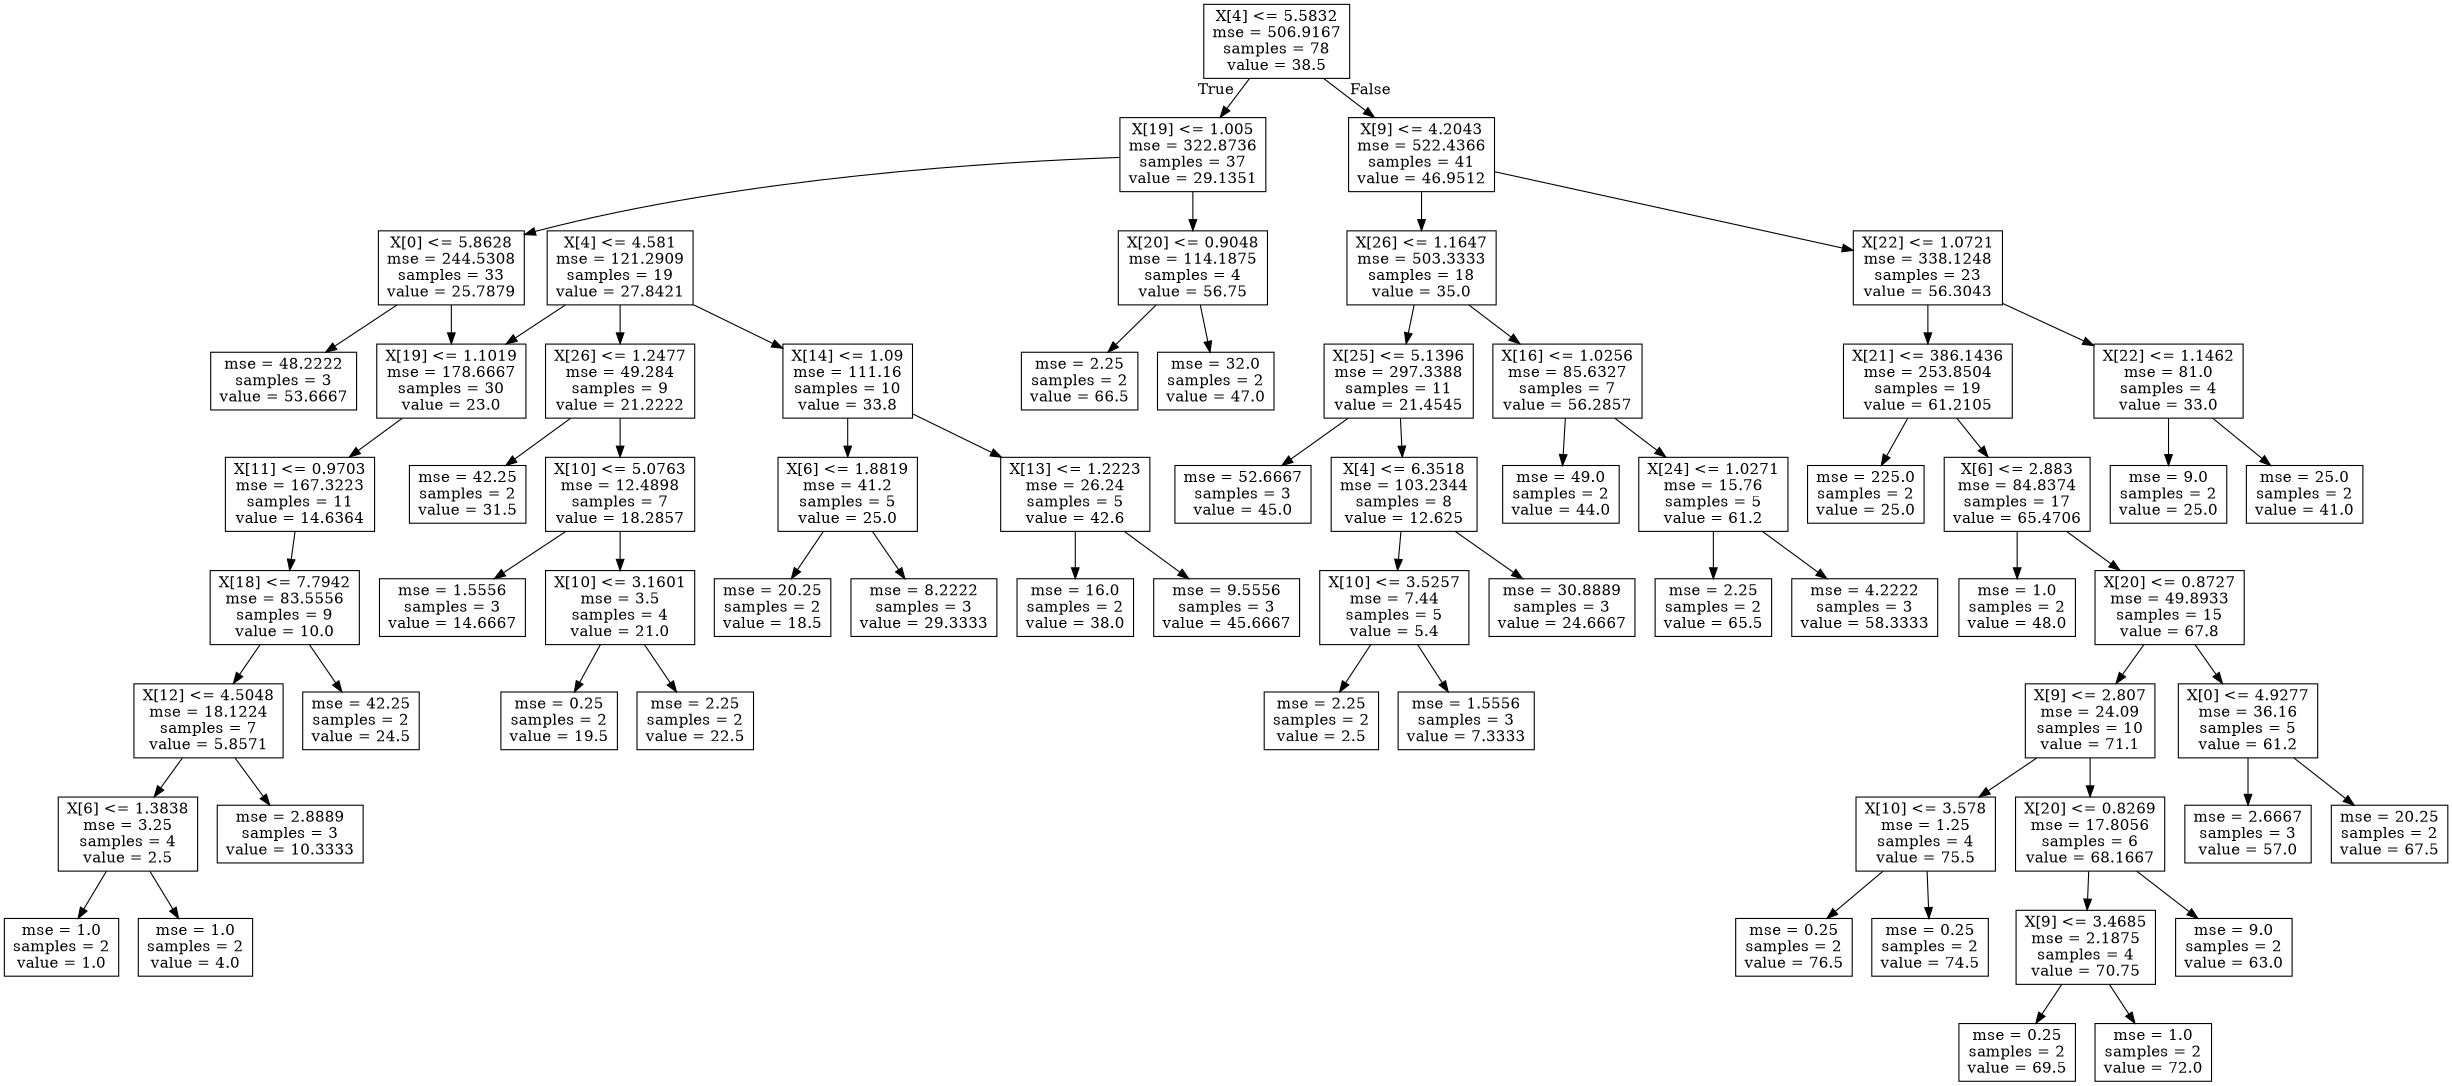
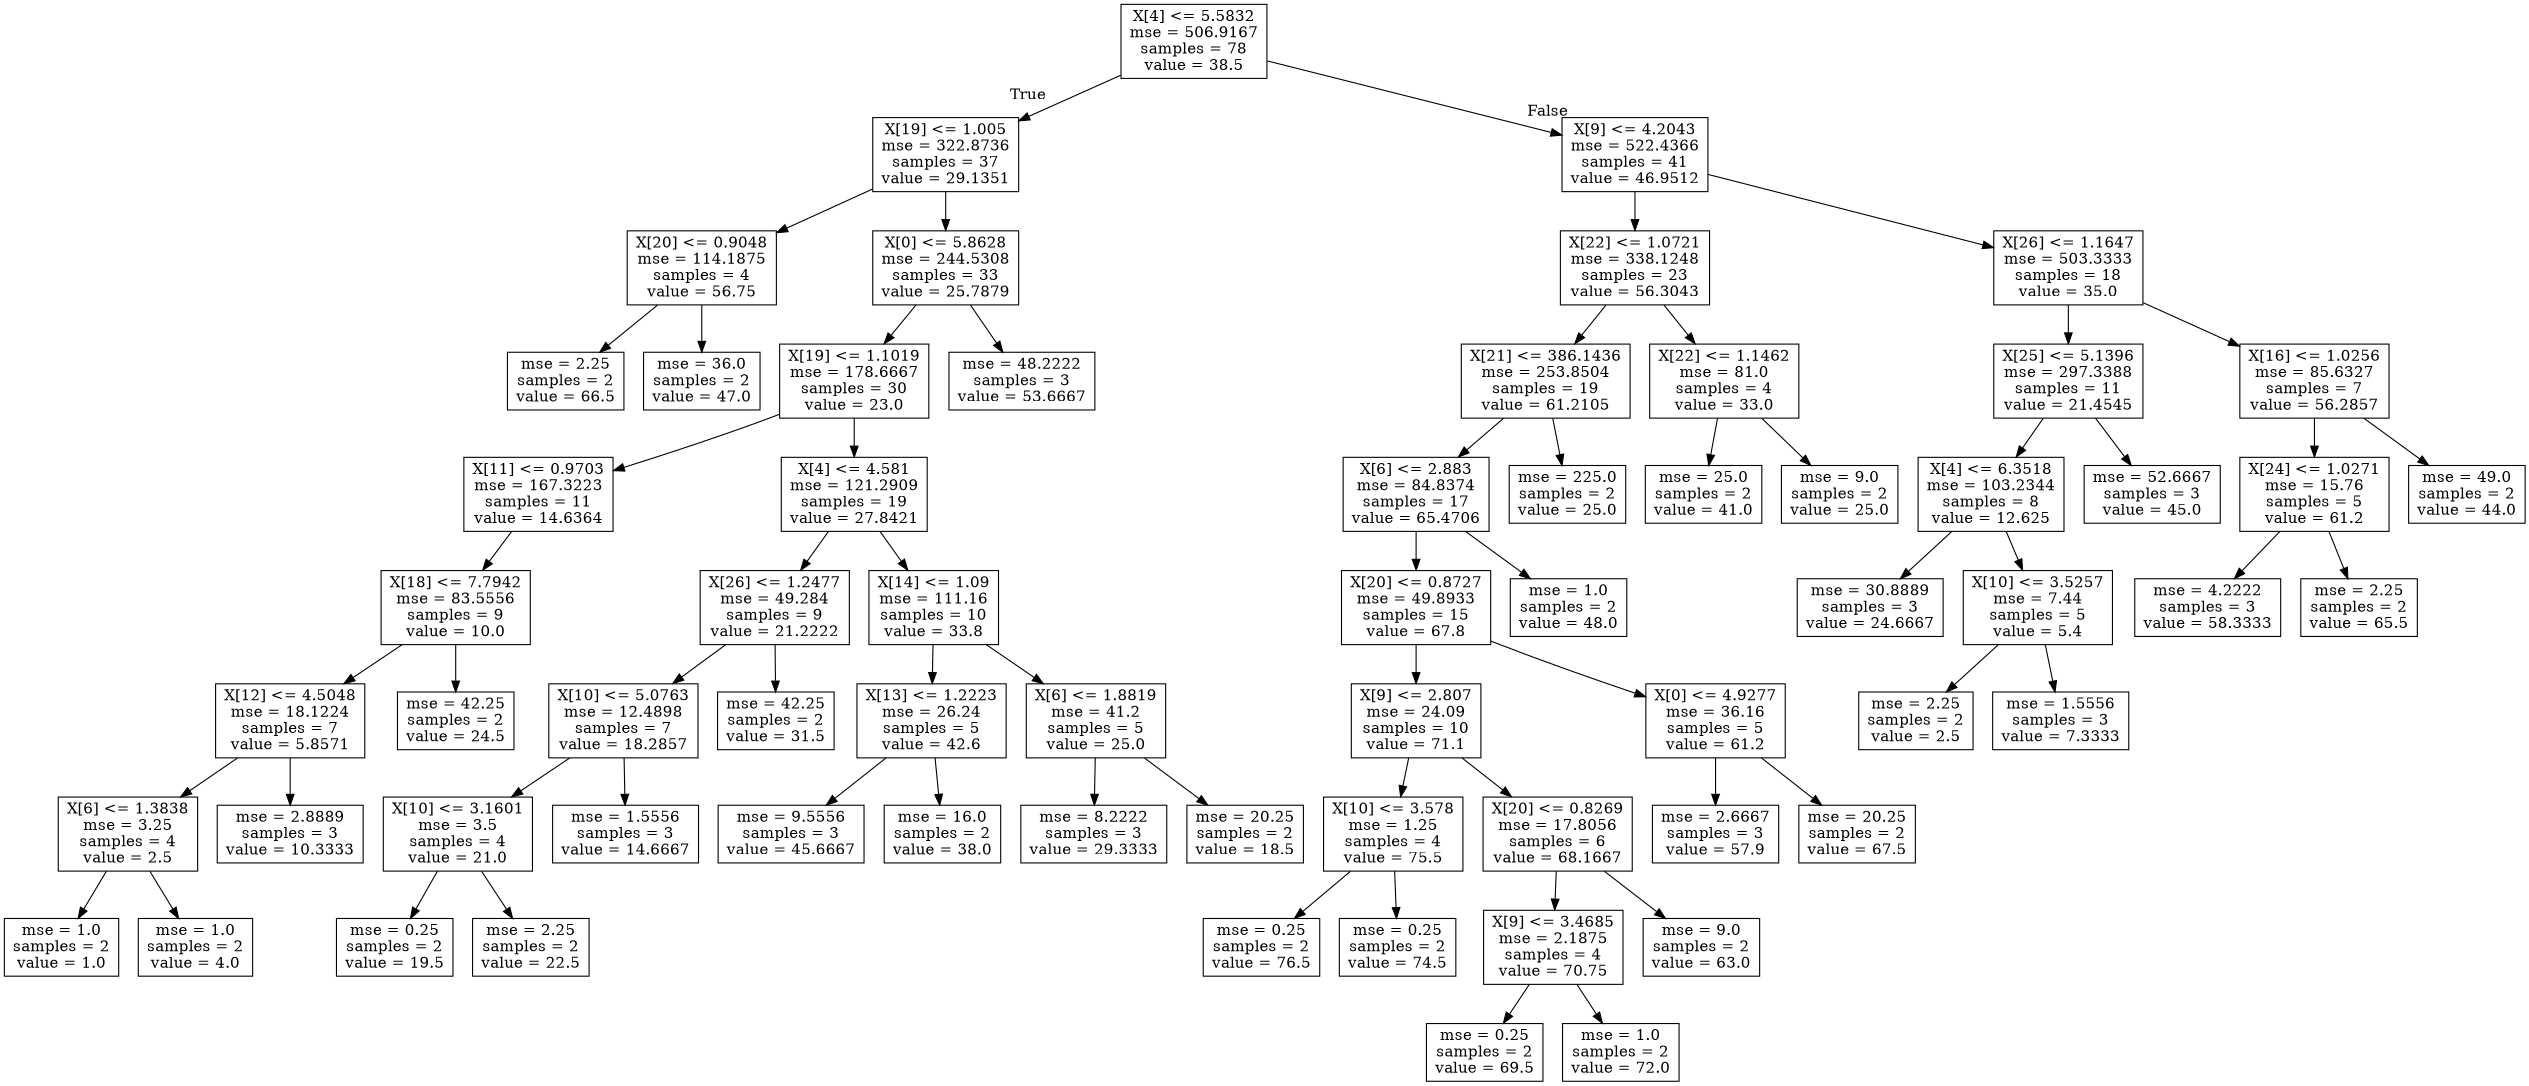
edge "X[4] <= 4.581 mse = 121.2909 samples = 19 value = 27.8421" -> "X[19] <= 1.1019 mse = 178.6667 samples = 30 value = 23.0": reversed
node "mse = 32.0 samples = 2 value = 47.0": label "mse = 32.0 samples = 2 value = 47.0" -> "mse = 36.0 samples = 2 value = 47.0"
node "mse = 2.6667 samples = 3 value = 57.0": label "mse = 2.6667 samples = 3 value = 57.0" -> "mse = 2.6667 samples = 3 value = 57.9"
